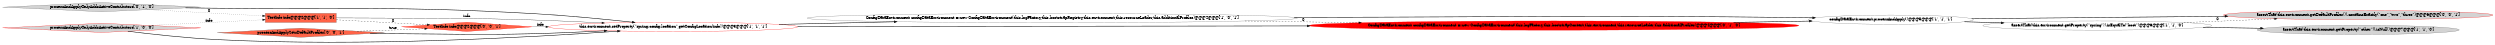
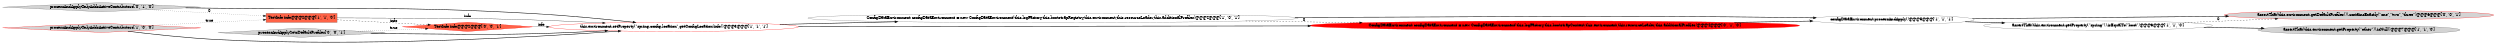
edge "processAndApplyOnlyAddsActiveContributors['1', '0', '0']" -> "TestInfo info@@@2@@@['1', '1', '0']": label "info" -> "true"
edge "TestInfo info@@@2@@@['1', '1', '0']" -> "TestInfo info@@@2@@@['0', '0', '1']": label "0" -> "info"
edge "processAndApplySetsDefaultProfiles['0', '0', '1']" -> "TestInfo info@@@2@@@['0', '0', '1']": style dashed -> dotted
node "processAndApplySetsDefaultProfiles['0', '0', '1']": fillcolor tomato -> lightgray
